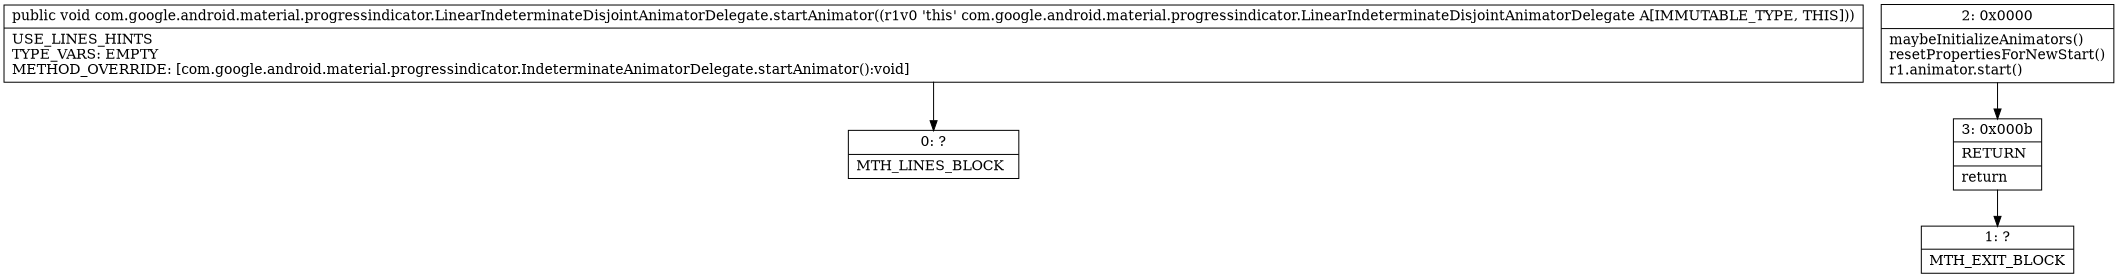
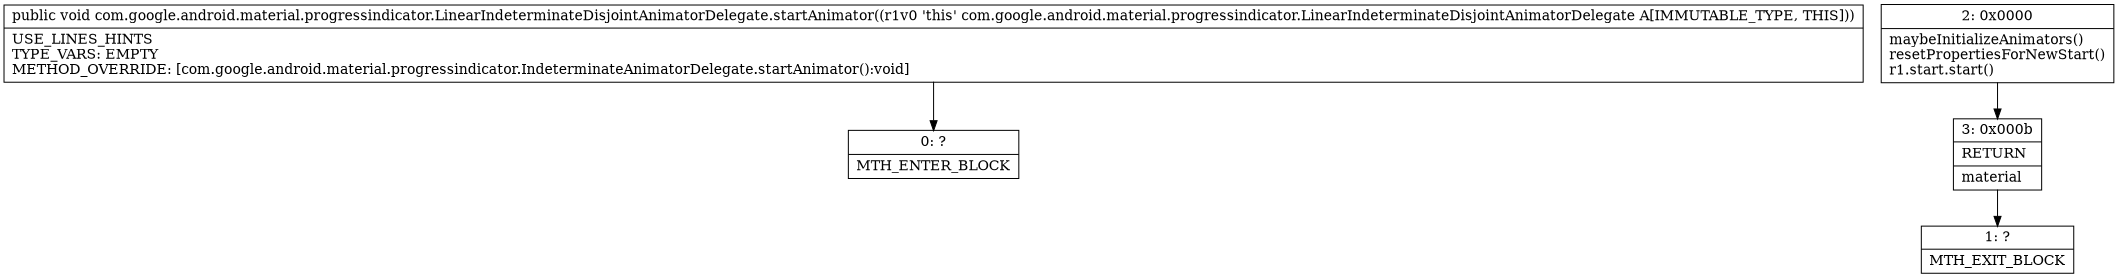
node "2: 0x0000": text "r1.animator.start()" -> "r1.start.start()"
node "0: ?": text "MTH_LINES_BLOCK" -> "MTH_ENTER_BLOCK"
node "3: 0x000b": text "return" -> "material"
